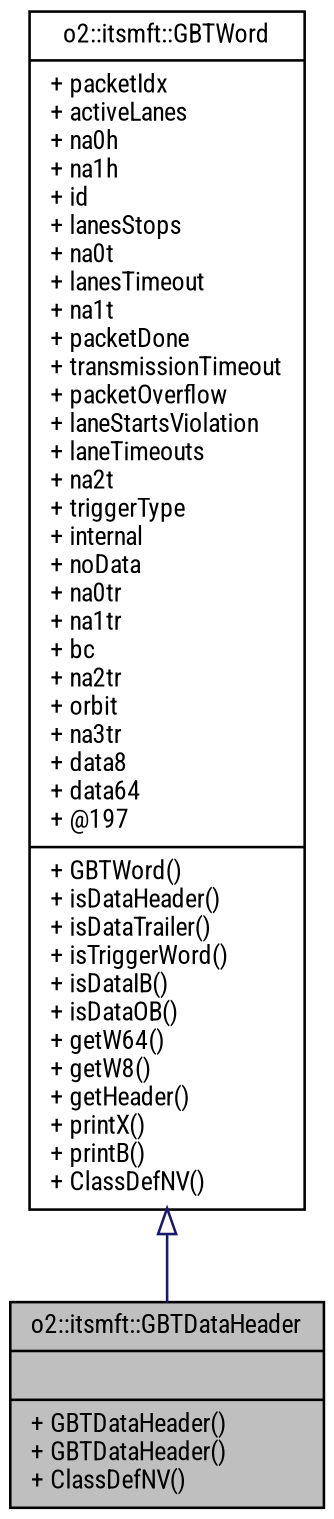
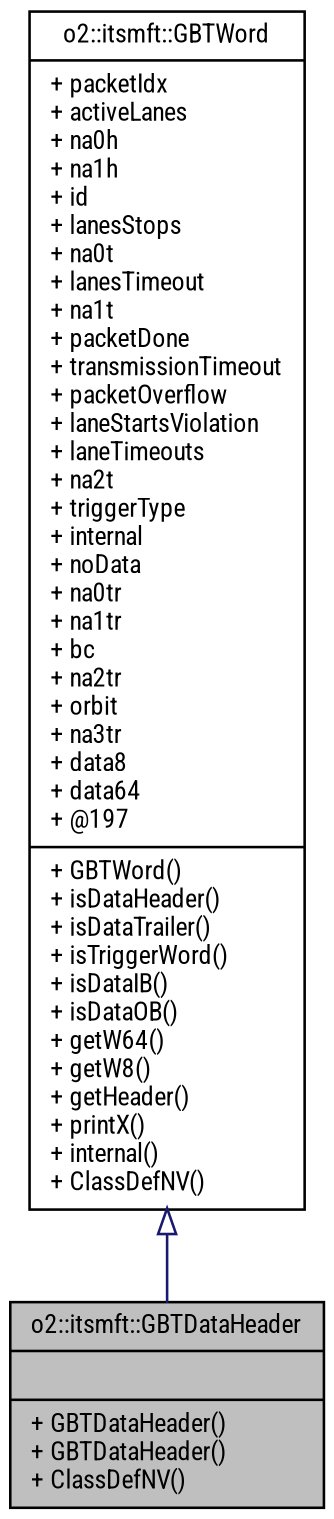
node "o2::itsmft::GBTWord": text "+ printB()" -> "+ internal()"
